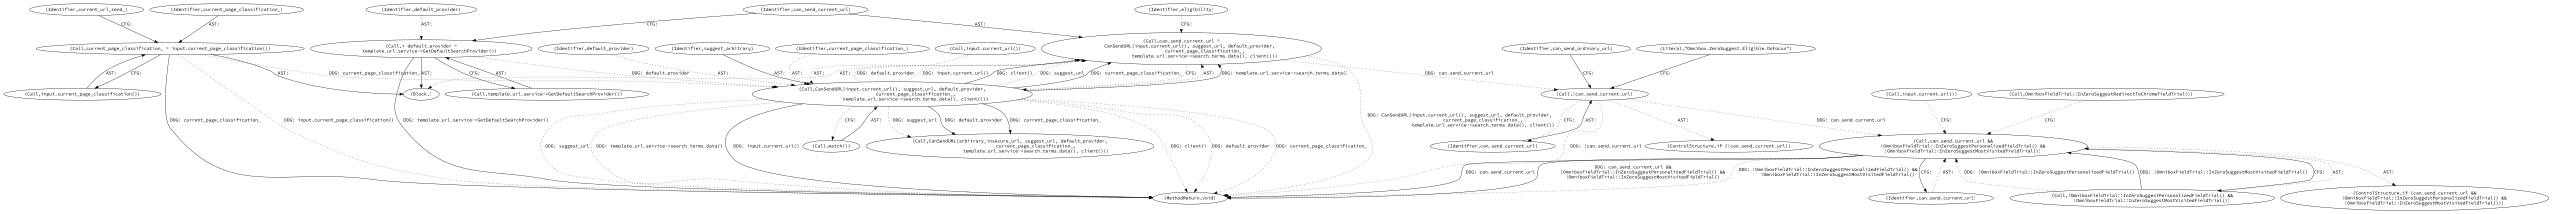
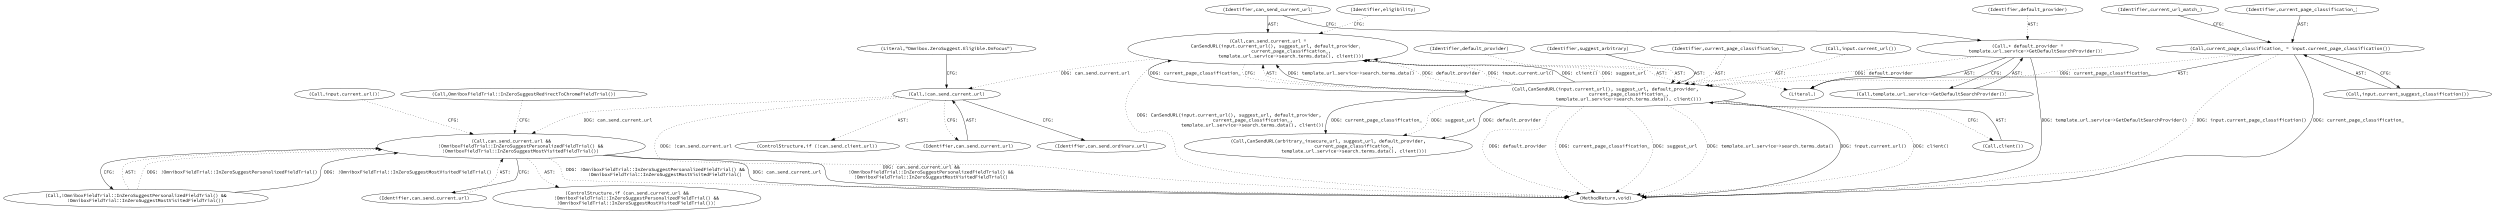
node "(Identifier,current_url_send_)": label "(Identifier,current_url_send_)" -> "(Identifier,current_url_match_)"
edge "(Identifier,can_send_ordinary_url)" -> "(Call,!can_send_current_url)": reversed
node "(Call,input.current_page_classification())": label "(Call,input.current_page_classification())" -> "(Call,input.current_suggest_classification())"
node "(Block,)": label "(Block,)" -> "(Literal,)"
node "(Call,match())": label "(Call,match())" -> "(Call,client())"
node "(ControlStructure,if (!can_send_current_url))": label "(ControlStructure,if (!can_send_current_url))" -> "(ControlStructure,if (!can_send_client_url))"
